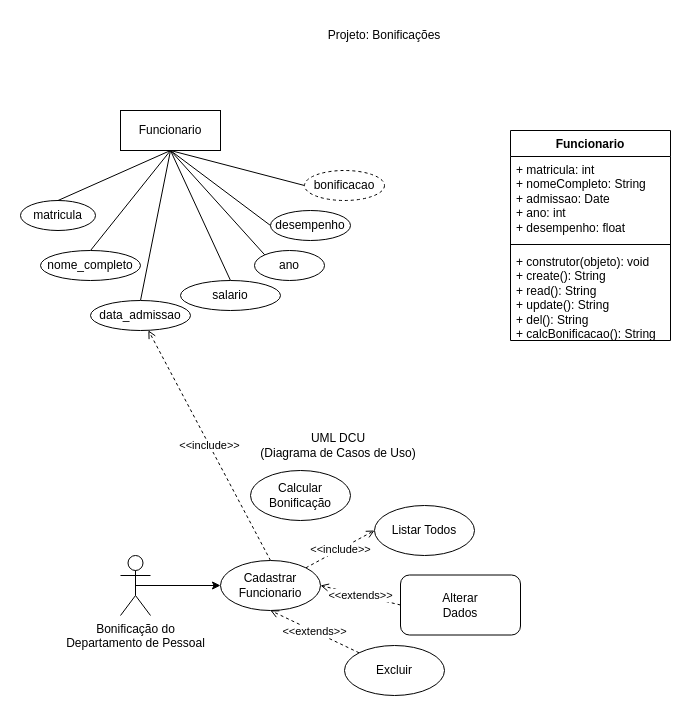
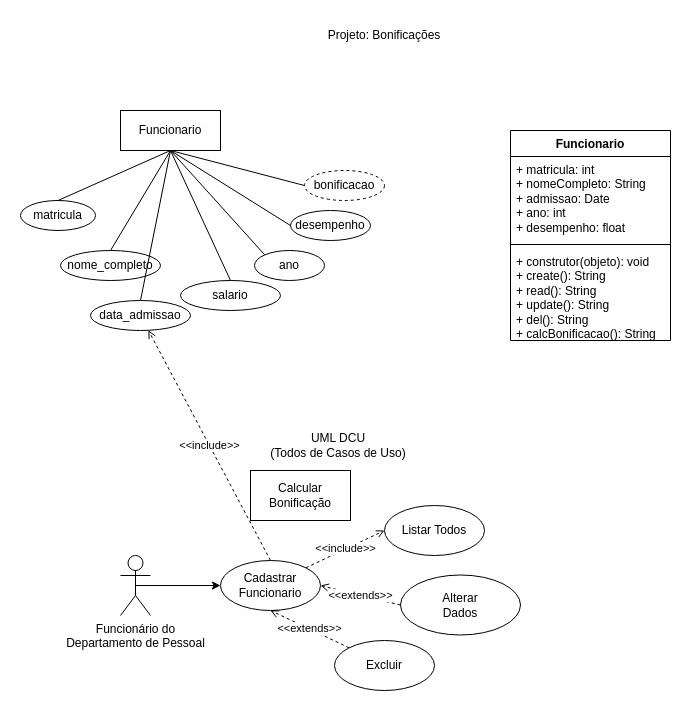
node "desempenho": moved (311, 226) -> (331, 226)
node "nome_completo": moved (91, 266) -> (111, 266)
node "UML DCU (Diagrama de Casos de Uso)": label "UML DCU (Diagrama de Casos de Uso)" -> "UML DCU (Todos de Casos de Uso)"
node "Calcular Bonificação": shape ellipse -> rectangle
node "Listar Todos": moved (425, 531) -> (435, 531)
node "Alterar Dados": shape rounded rectangle -> ellipse
node "Bonificação do Departamento de Pessoal": label "Bonificação do Departamento de Pessoal" -> "Funcionário do Departamento de Pessoal"
node "Excluir": moved (395, 671) -> (385, 666)
